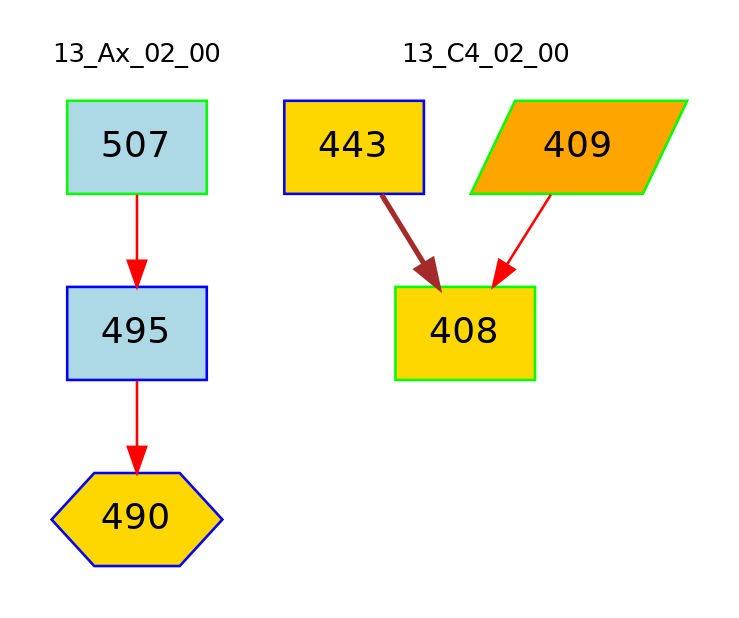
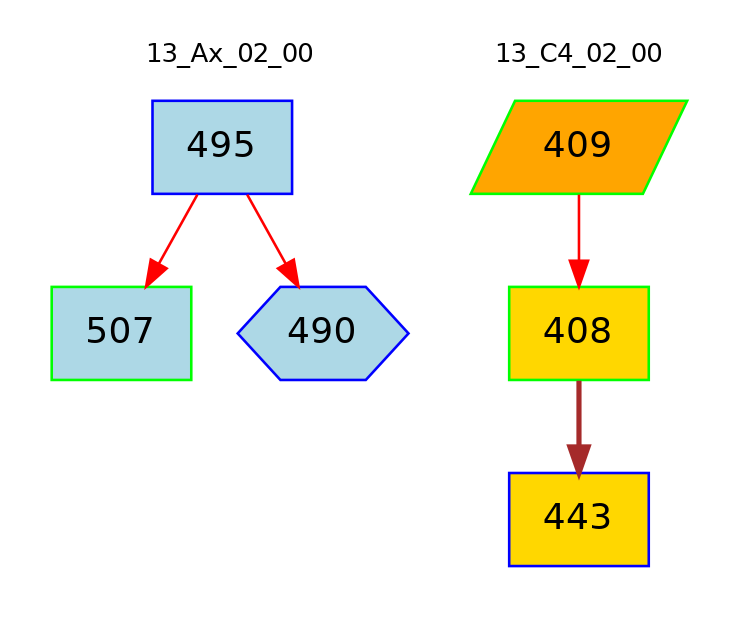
edge "507" -> "495": reversed
edge "443" -> "408": reversed
node "490": fillcolor gold -> lightblue
